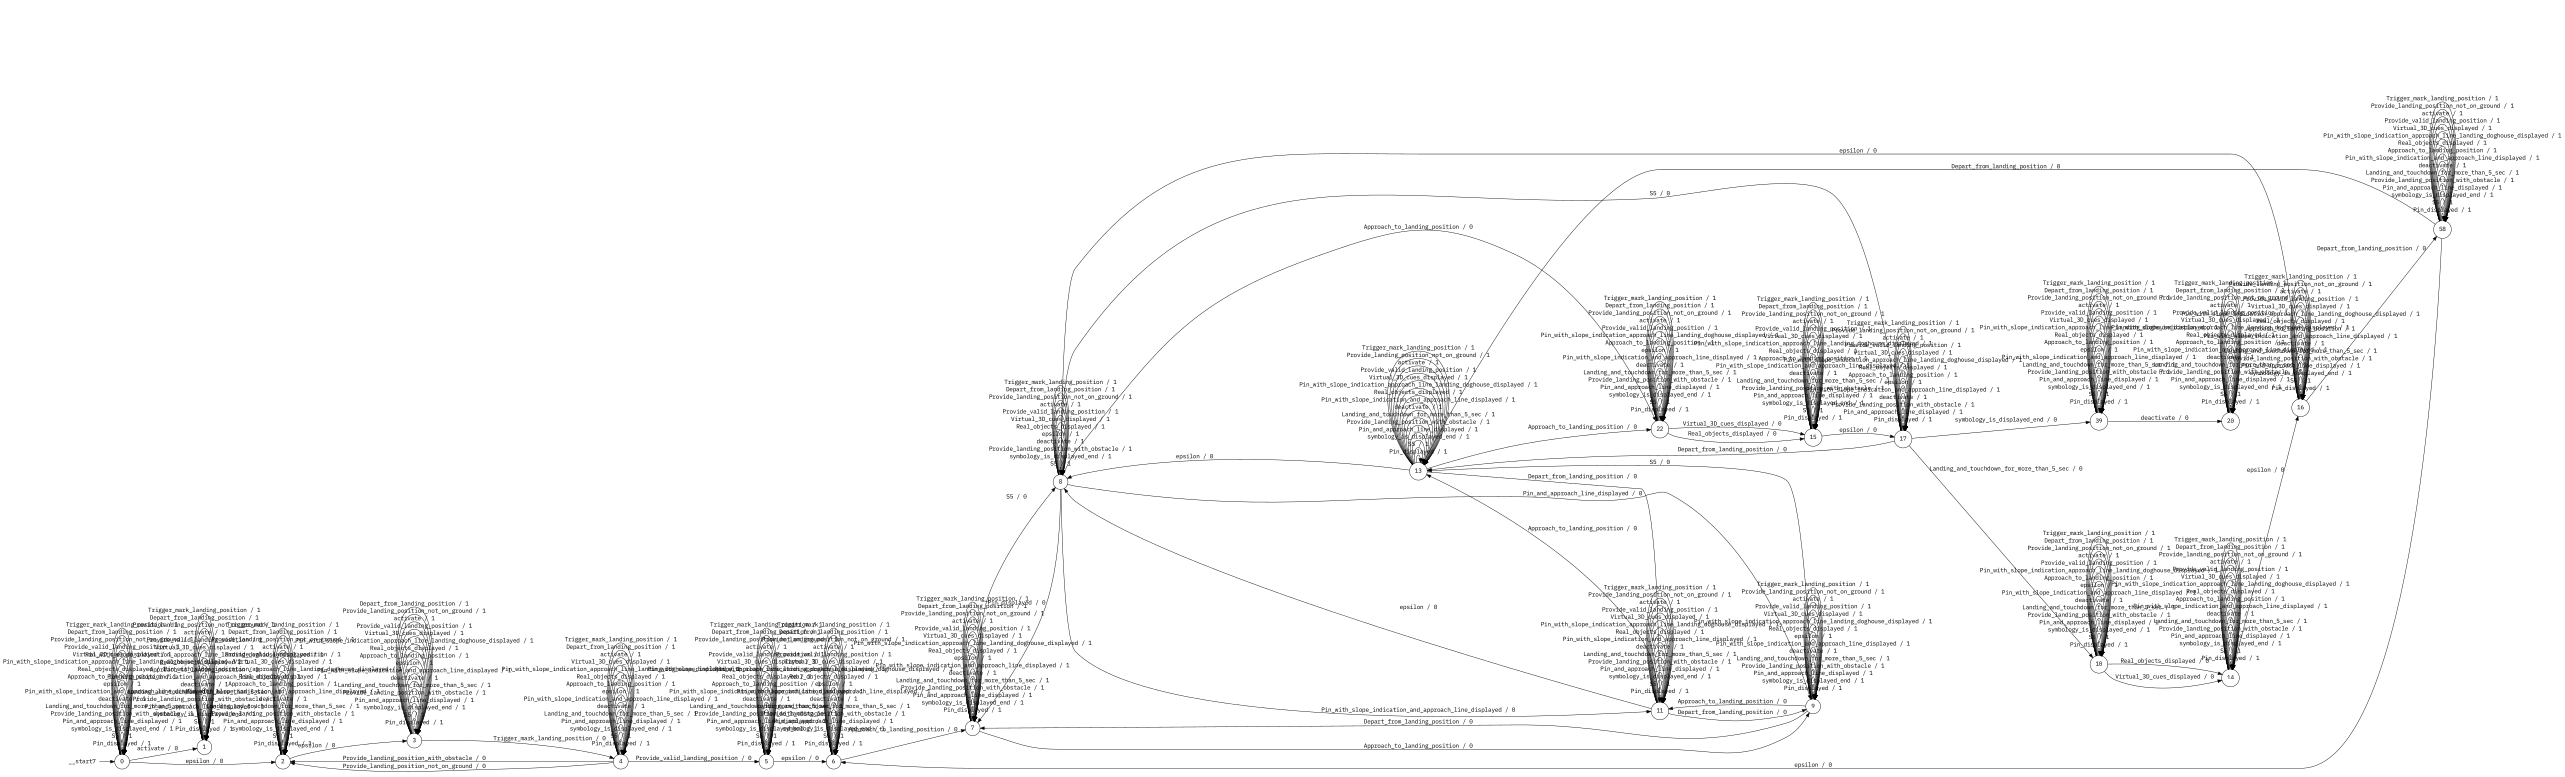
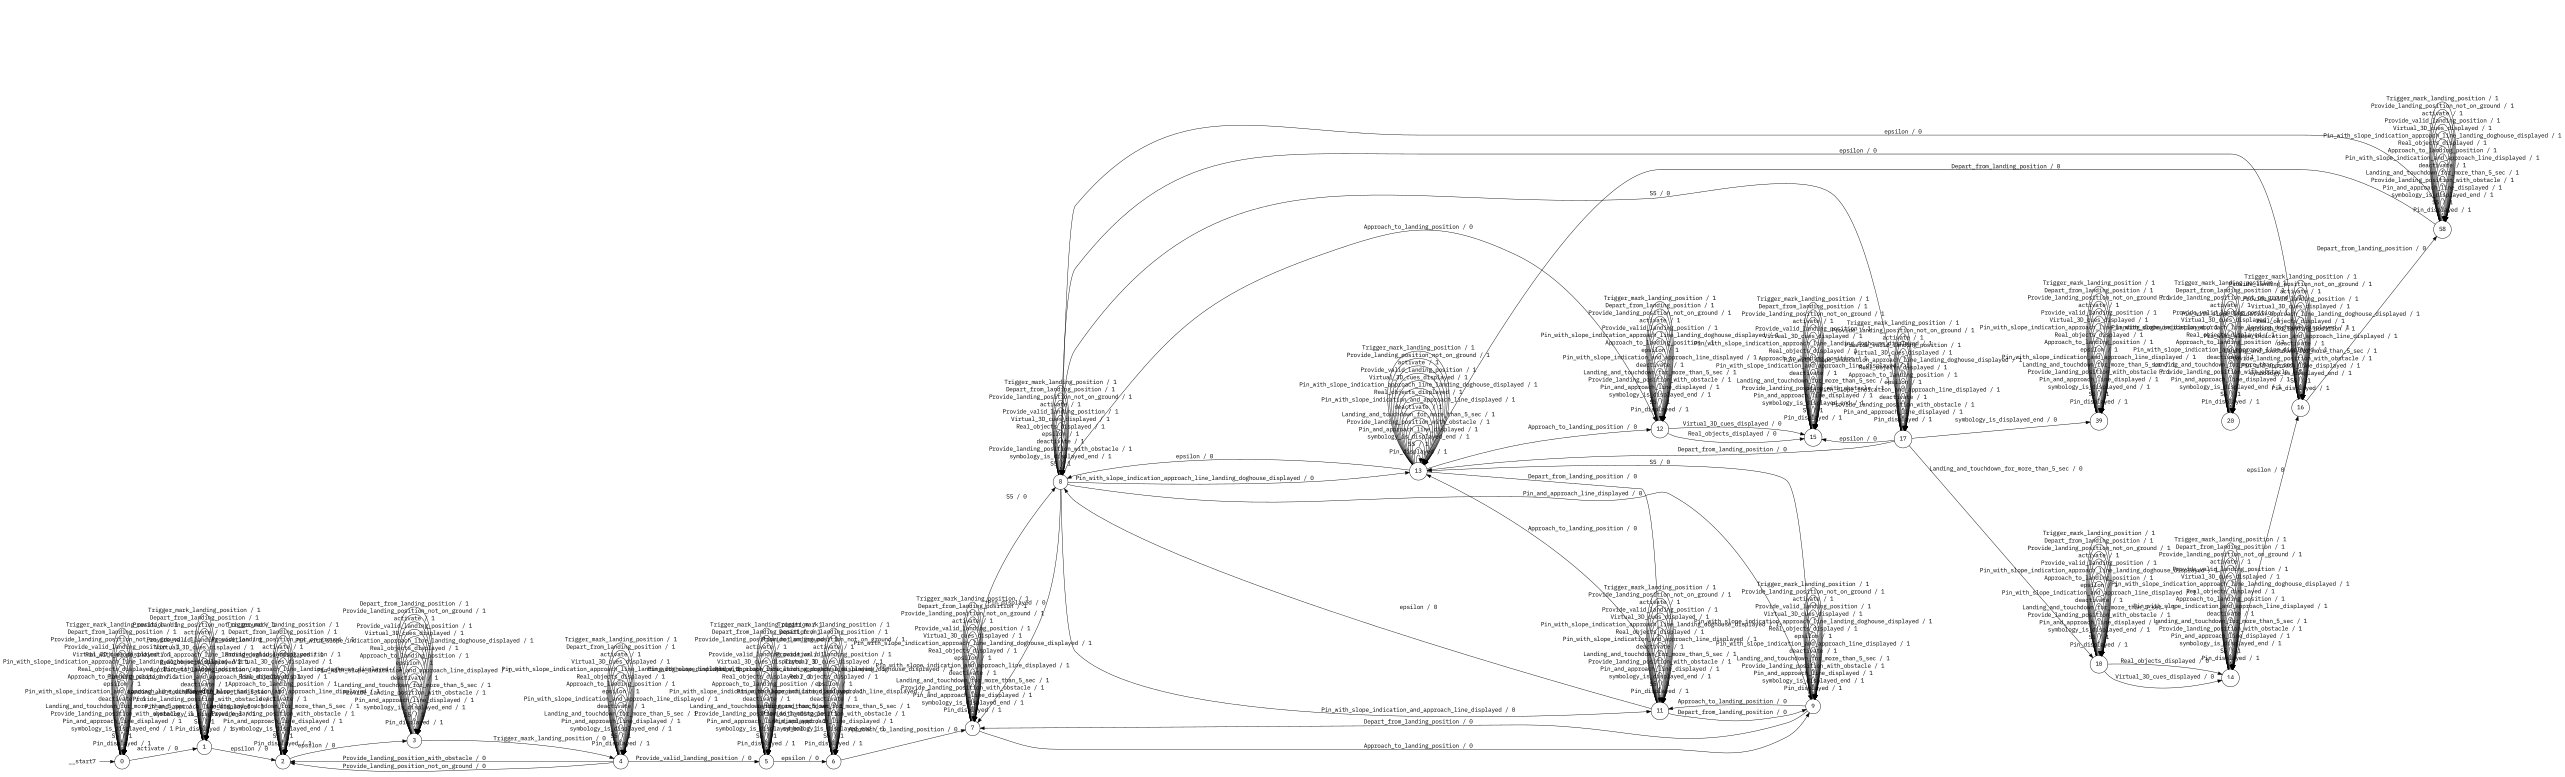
edge "39" -> "20": removed, label "deactivate / 0"
node "22": label "22" -> "12"
edge "15" -> "17": reversed
edge "8" -> "13": added, label "Pin_with_slope_indication_approach_line_landing_doghouse_displayed / 0"
edge "0" -> "2": now "1" -> "2"
edge "58" -> "6": now "58" -> "8"
